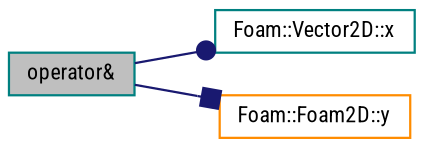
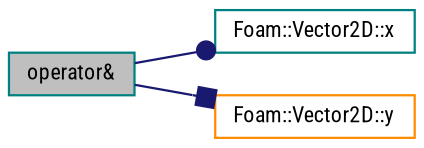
node "Foam::Foam2D::y": label "Foam::Foam2D::y" -> "Foam::Vector2D::y"
